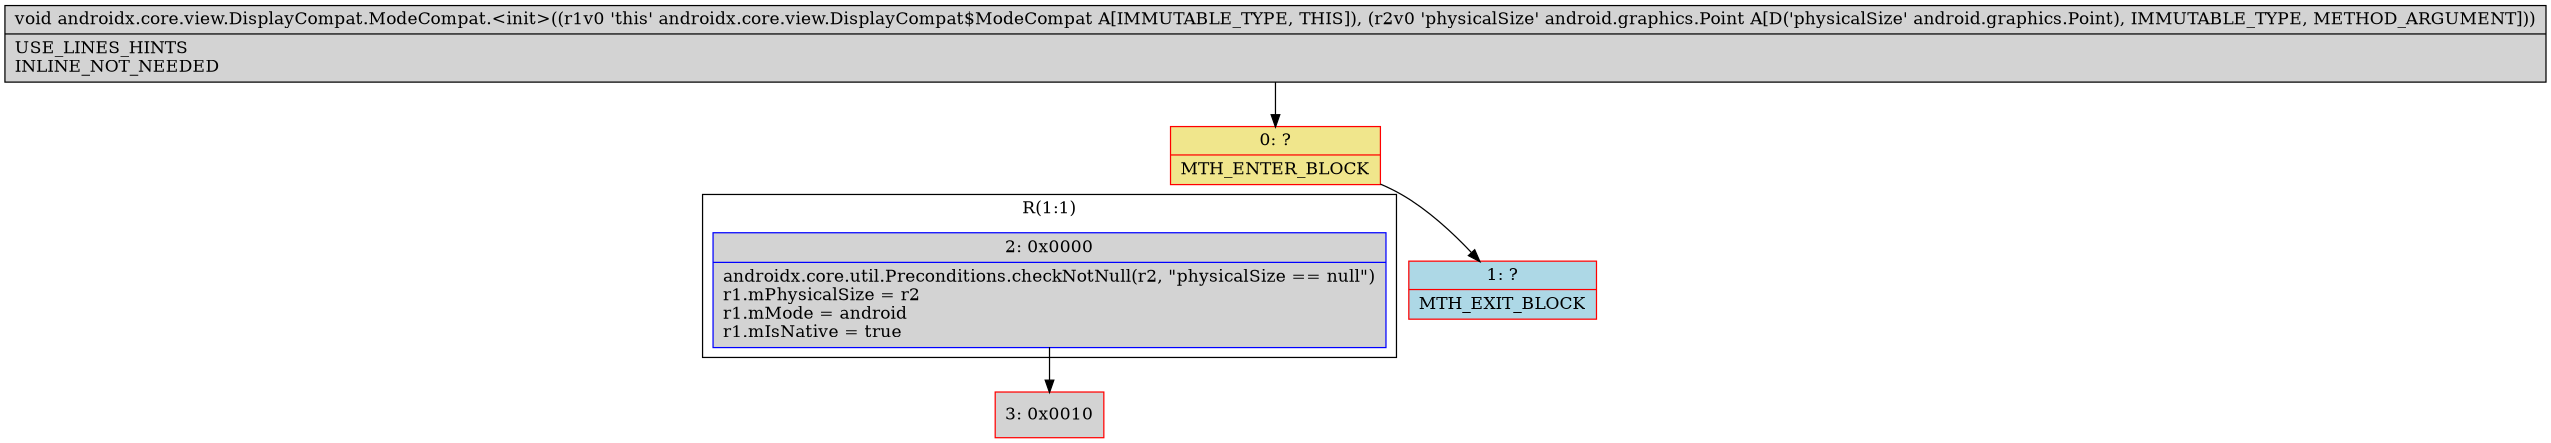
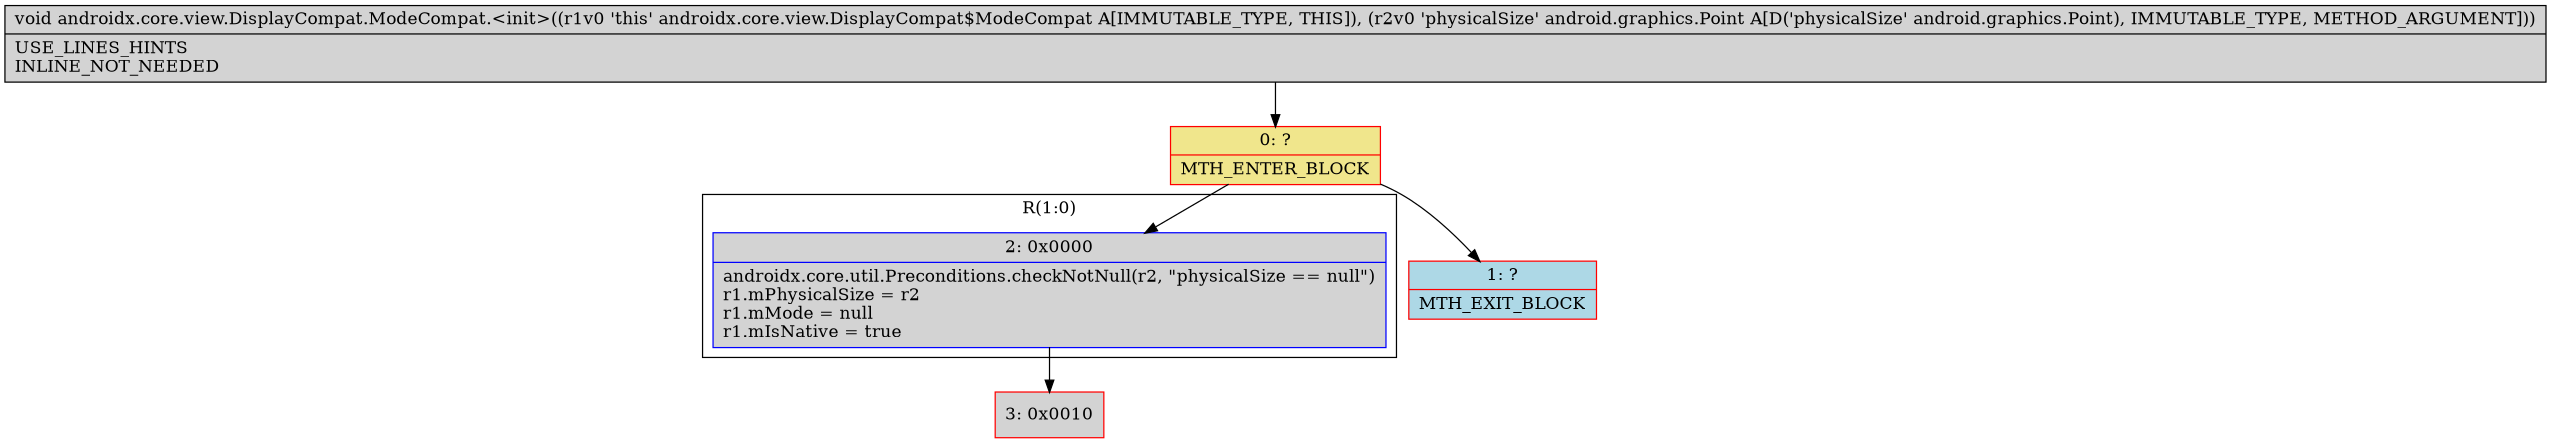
edge "0: ?" -> "2: 0x0000": added
cluster "R(1:1)": label "R(1:1)" -> "R(1:0)"
node "2: 0x0000": text "r1.mMode = android" -> "r1.mMode = null"
